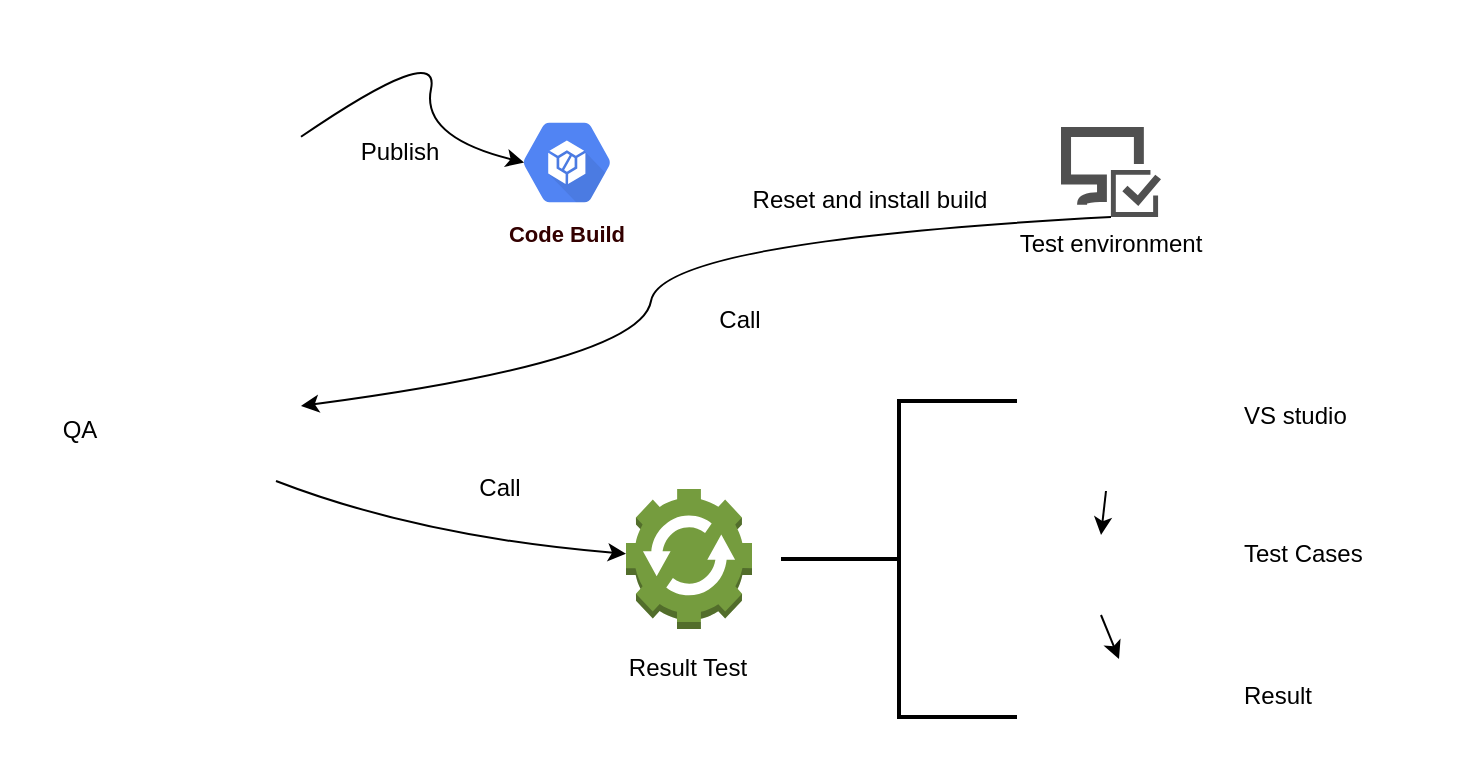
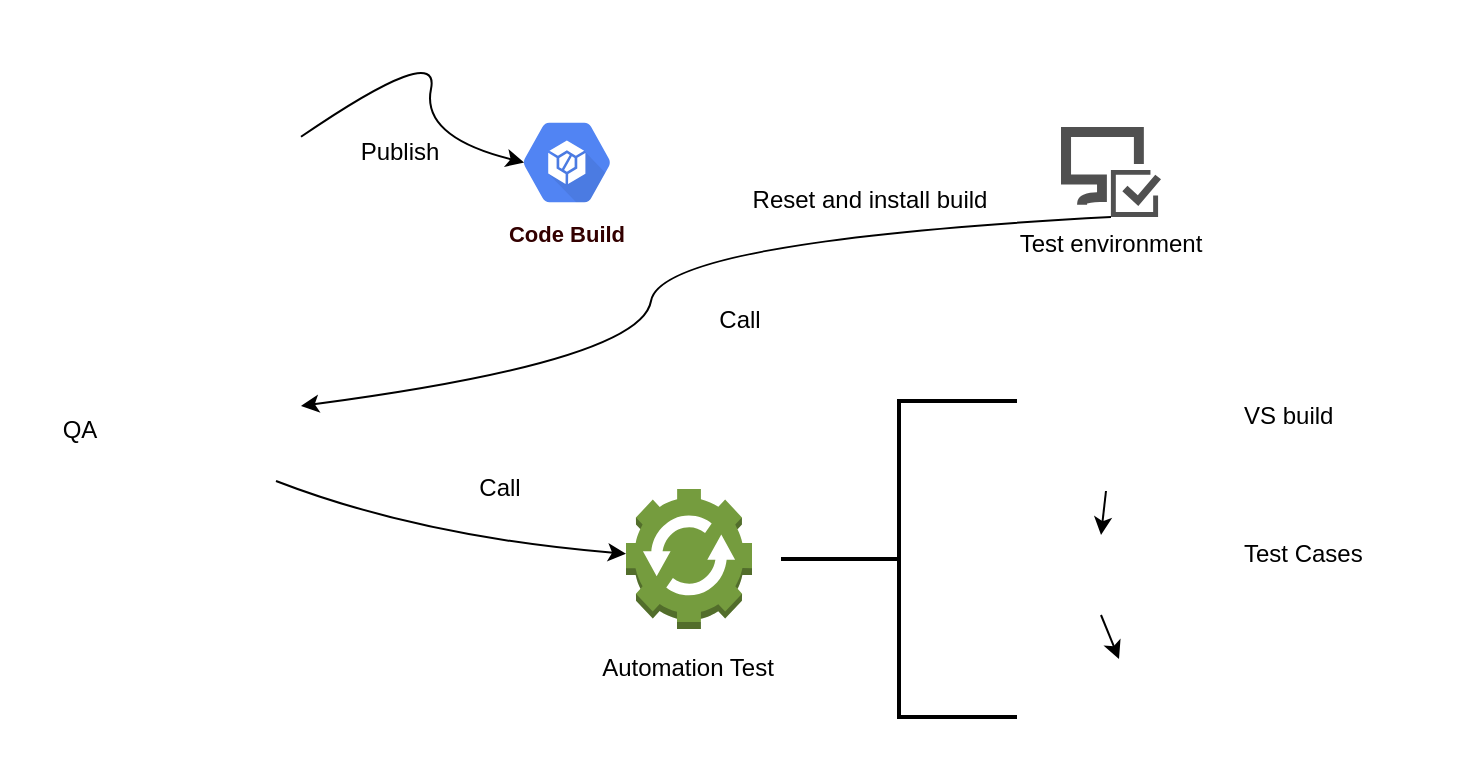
node "VS studio": label "VS studio" -> "VS build"
node "Result Test": label "Result Test" -> "Automation Test"
node "Result": removed
